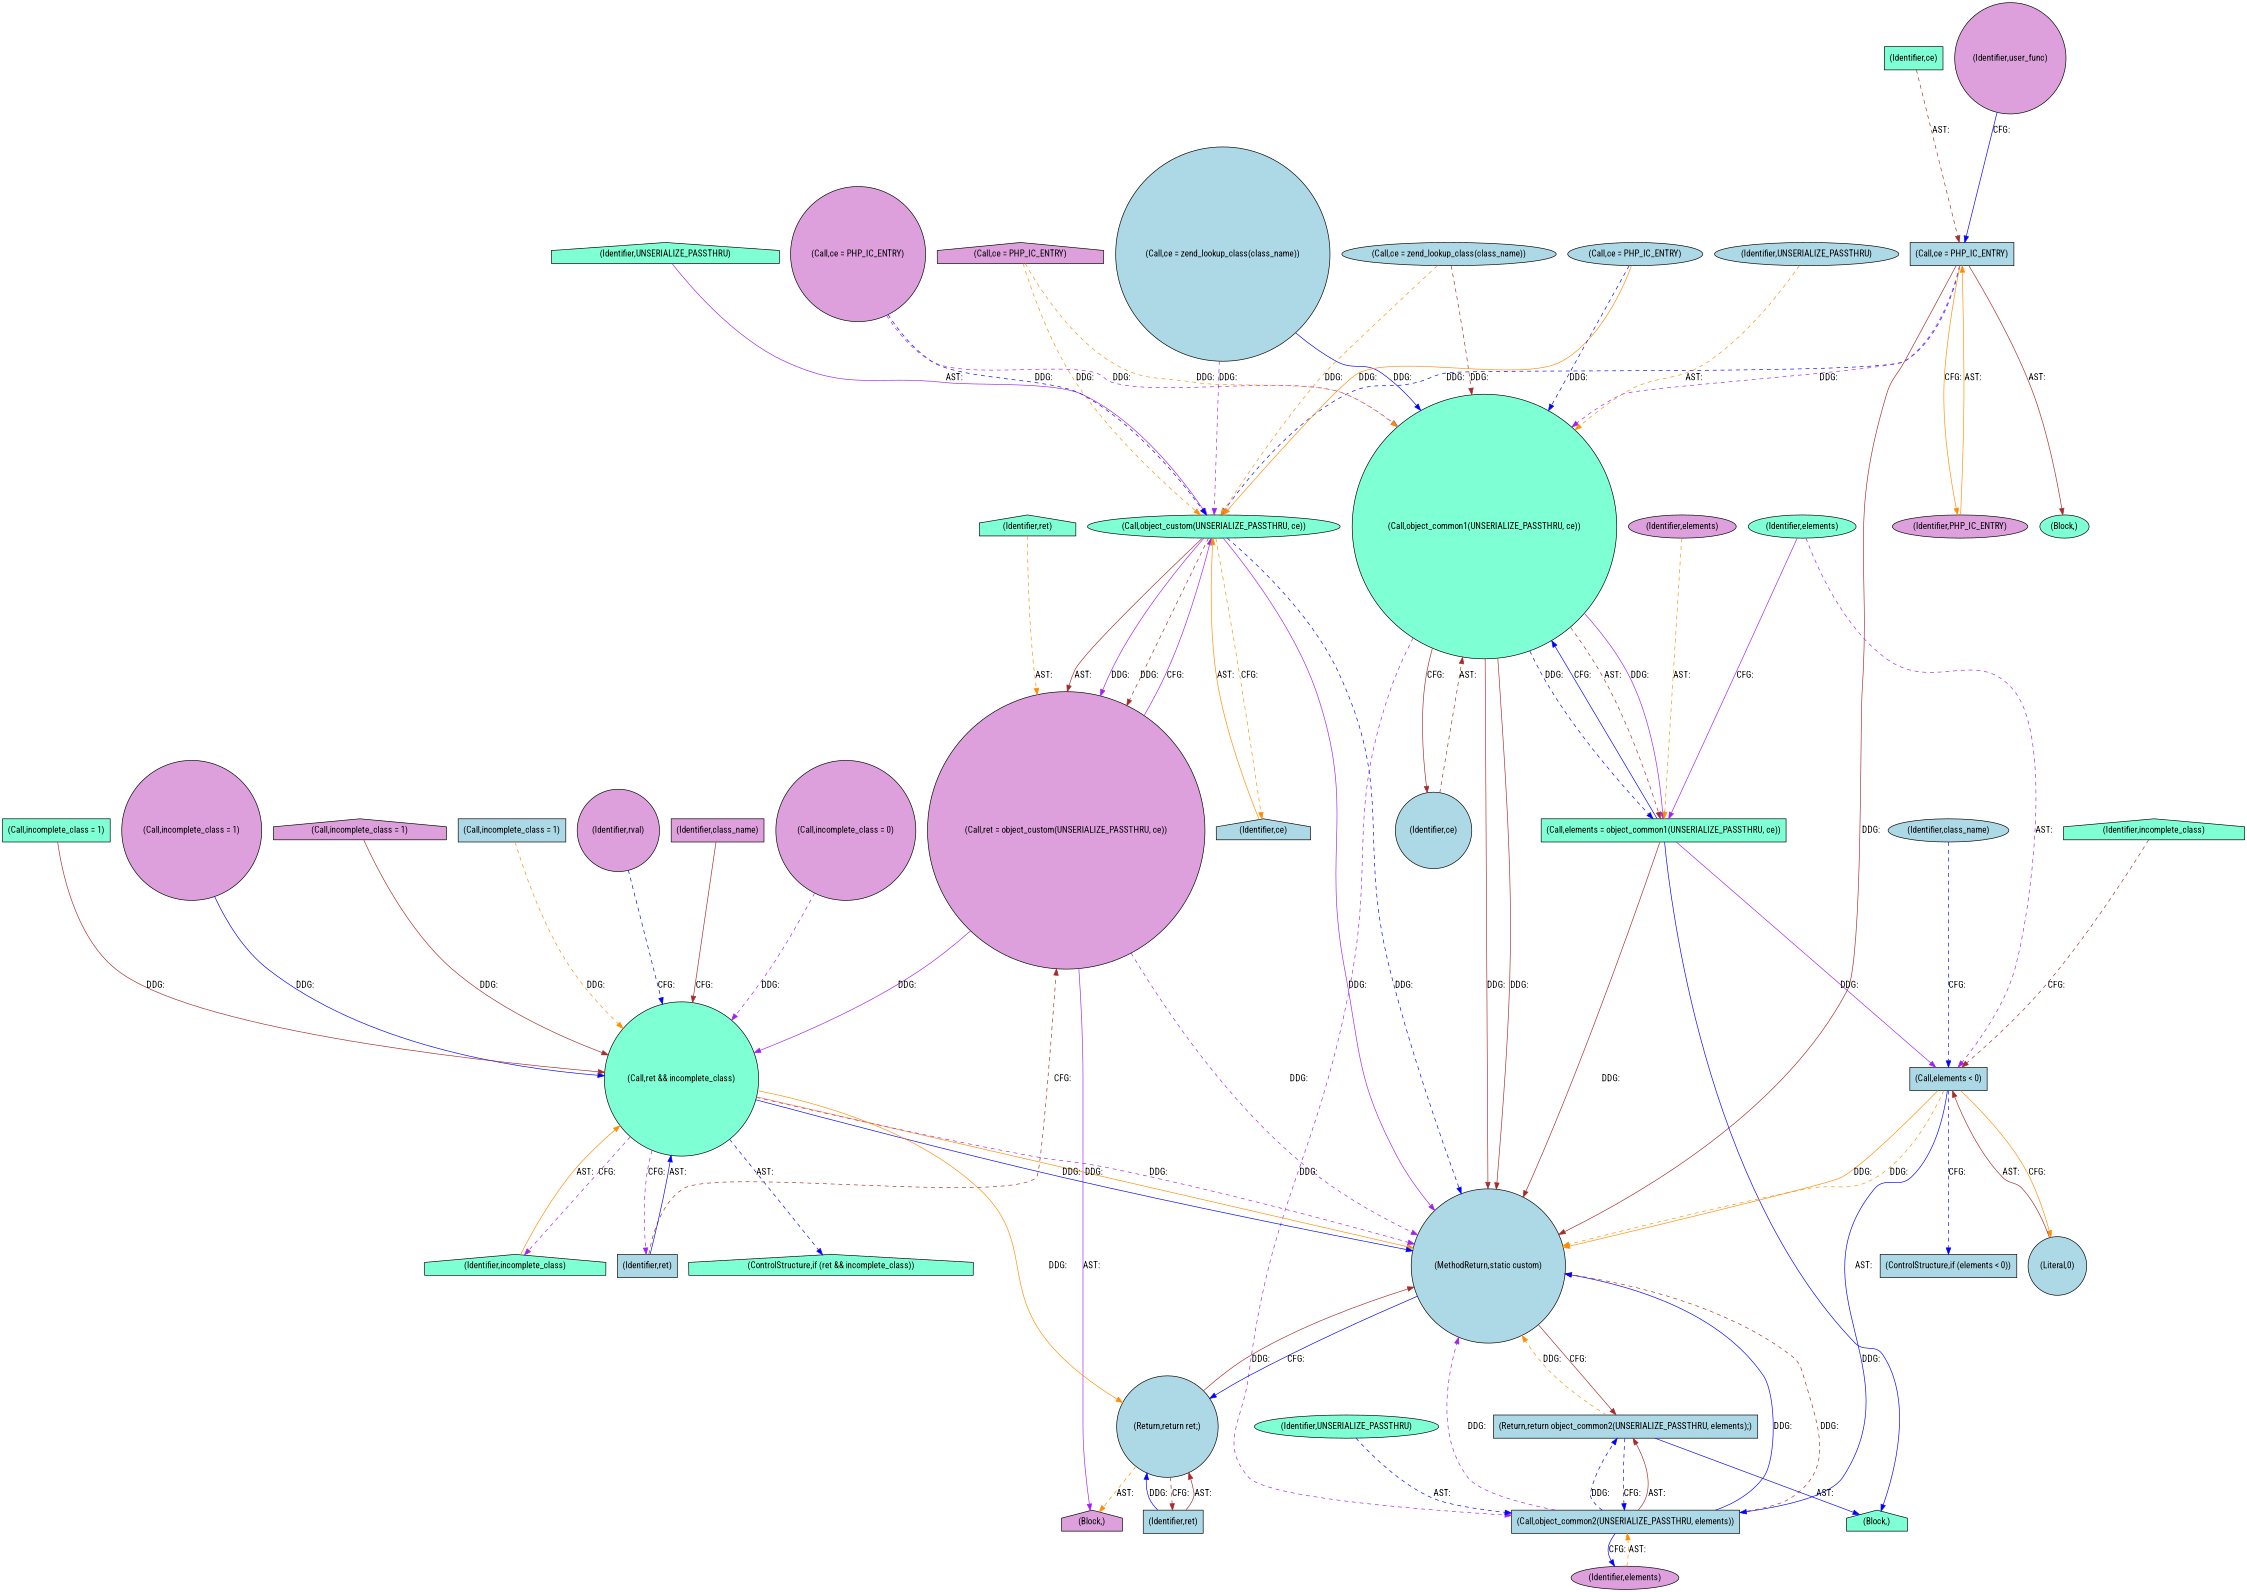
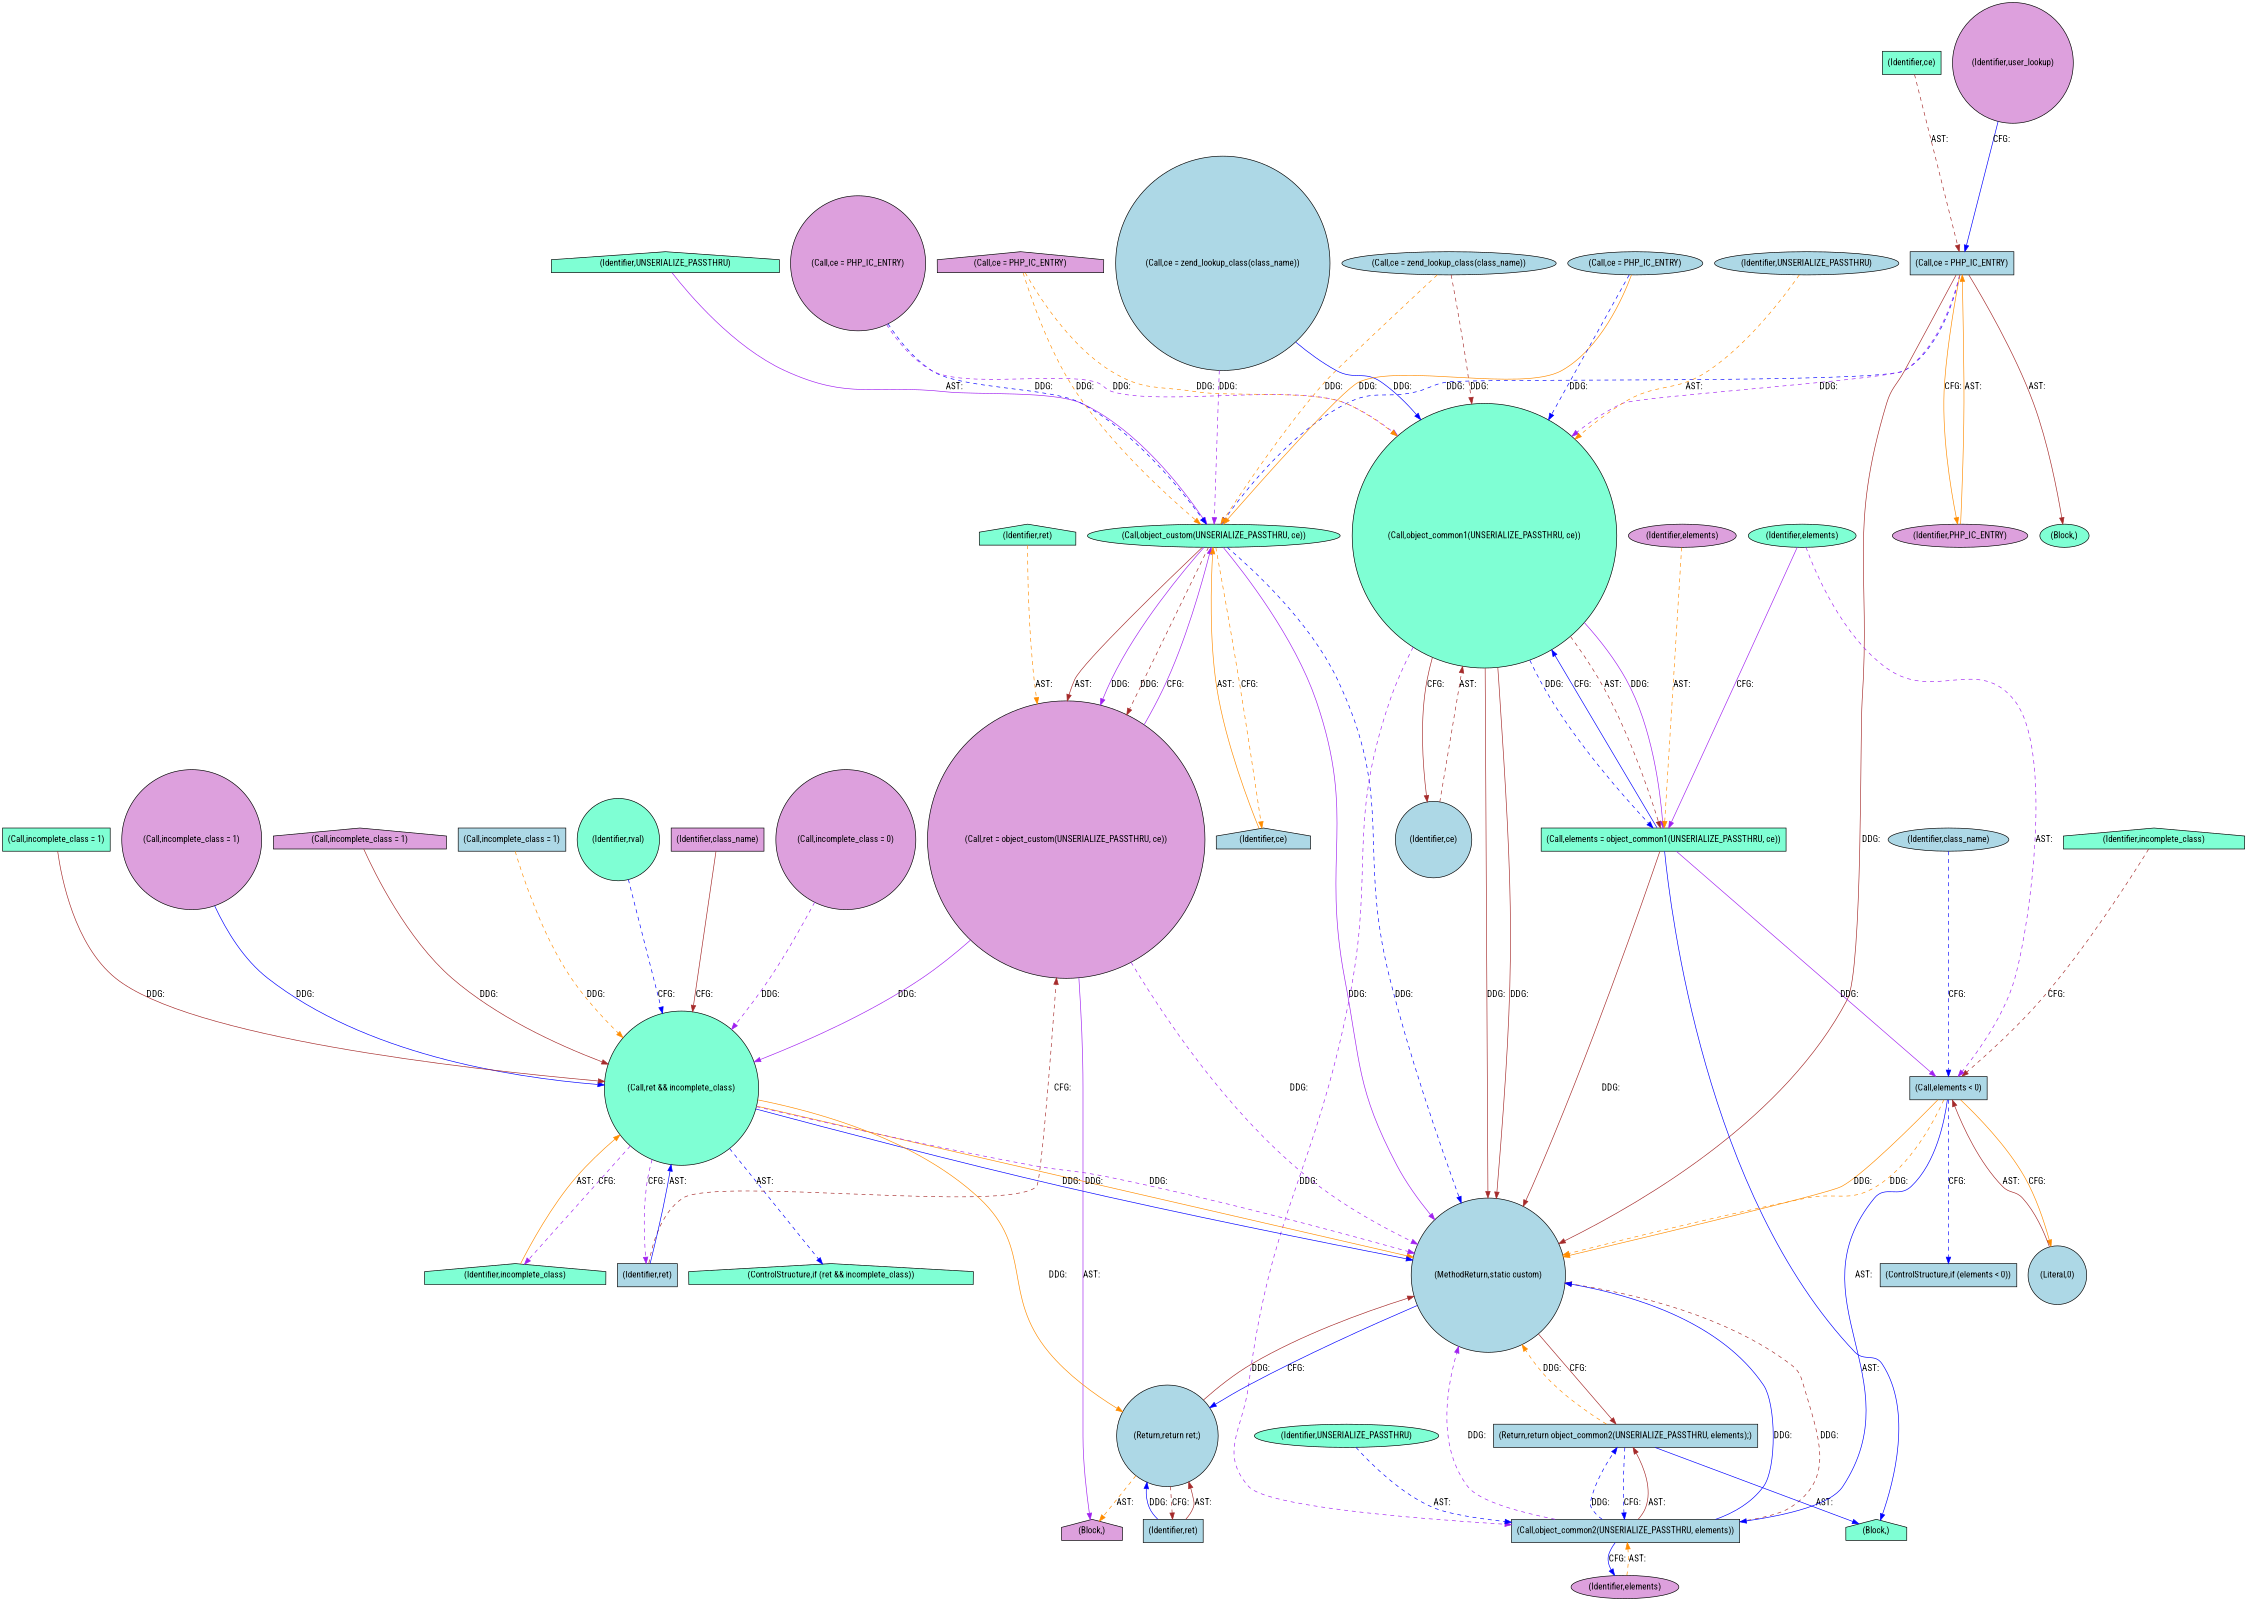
node "(Identifier,user_func)": label "(Identifier,user_func)" -> "(Identifier,user_lookup)"
node "(Identifier,rval)": fillcolor plum -> aquamarine
edge "(Call,elements < 0)" -> "(Call,object_common2(UNSERIALIZE_PASSTHRU, elements))": label "DDG: " -> "AST: "
